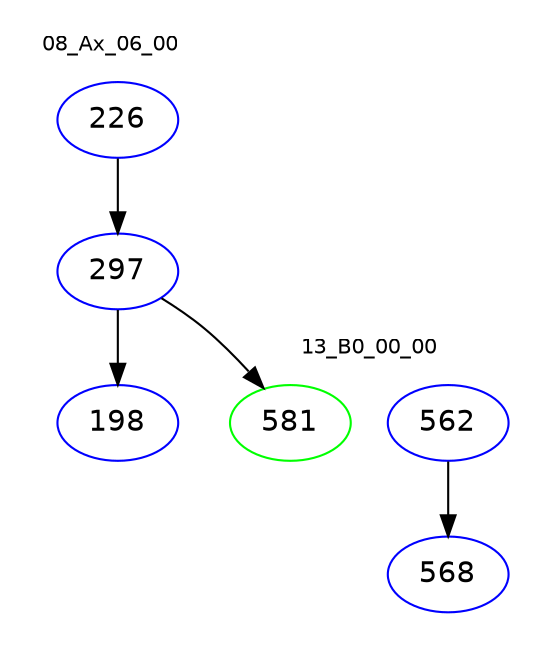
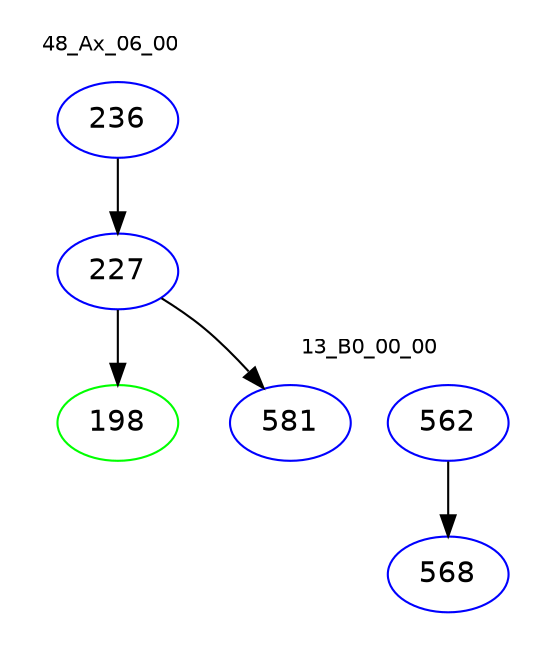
cluster "08_Ax_06_00": label "08_Ax_06_00" -> "48_Ax_06_00"
node "226": label "226" -> "236"
node "297": label "297" -> "227"
node "198": color blue -> green
node "581": color green -> blue
